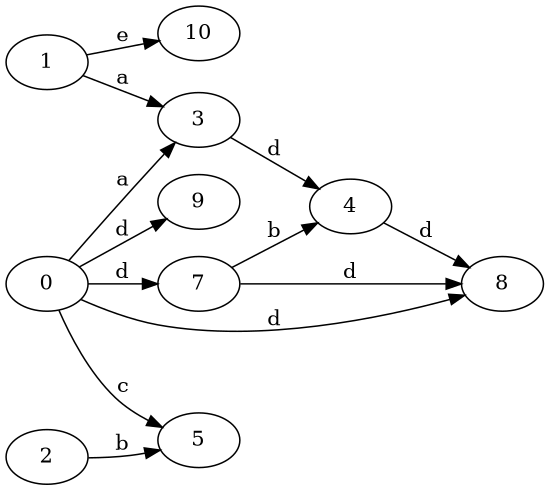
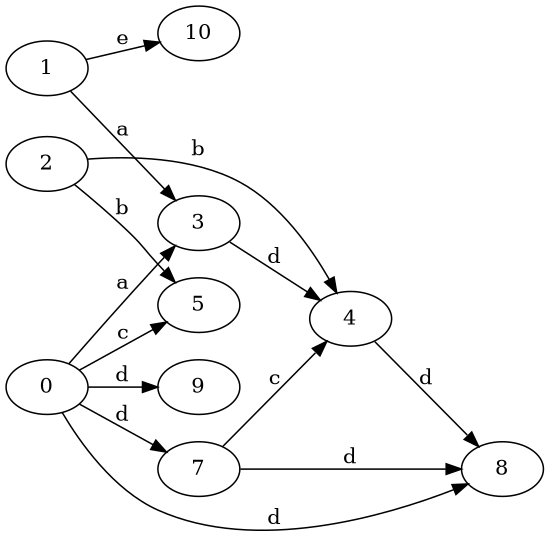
edge "2" -> "4": added, label "b"
edge "7" -> "4": label "b" -> "c"
